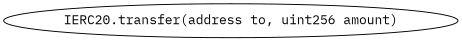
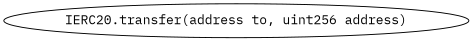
node "IERC20.transfer(address to, uint256 amount)": label "IERC20.transfer(address to, uint256 amount)" -> "IERC20.transfer(address to, uint256 address)"
